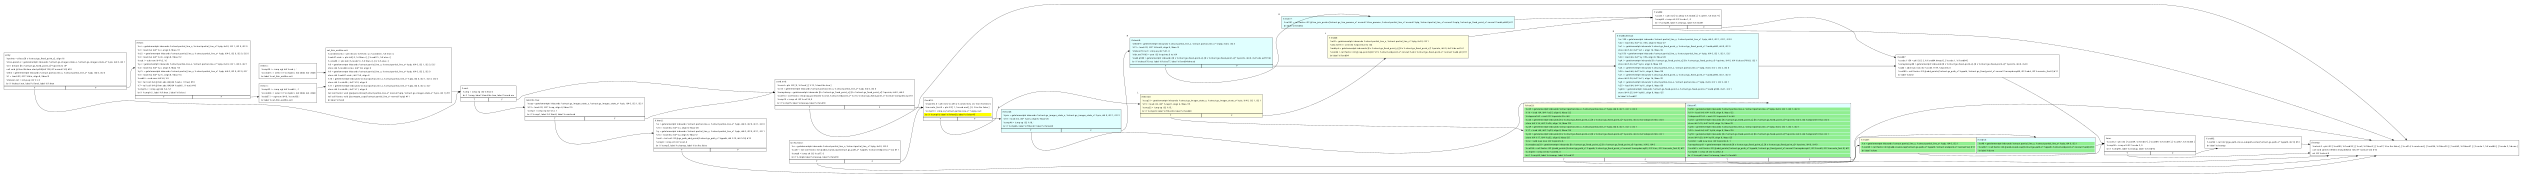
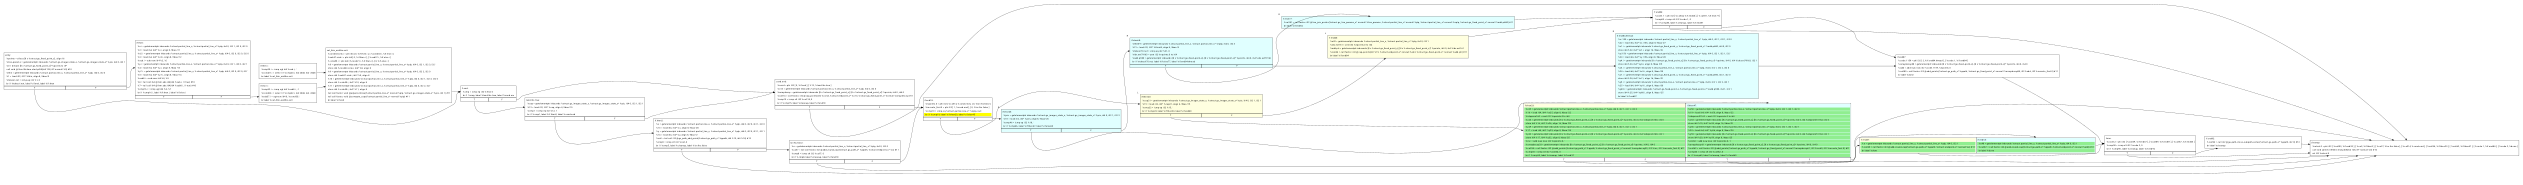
edge "if.then2:" -> "lor.lhs.false:": added
